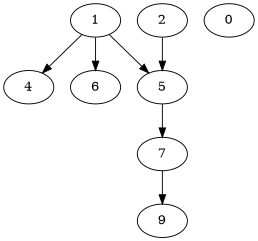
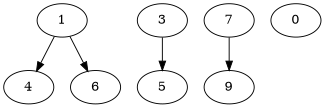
node "2": label "2" -> "3"
edge "1" -> "5": removed
edge "5" -> "7": removed
